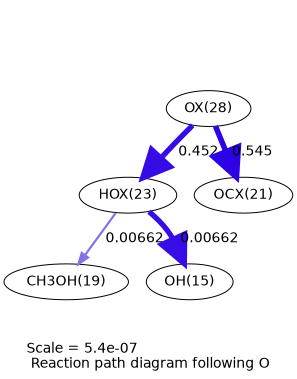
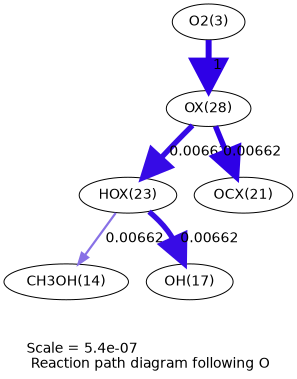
node "O2(3)": added
edge "OX(28)" -> "HOX(23)": label " 0.452" -> " 0.00662"
edge "OX(28)" -> "OCX(21)": label " 0.545" -> " 0.00662"
node "CH3OH(19)": label "CH3OH(19)" -> "CH3OH(14)"
node "OH(15)": label "OH(15)" -> "OH(17)"
